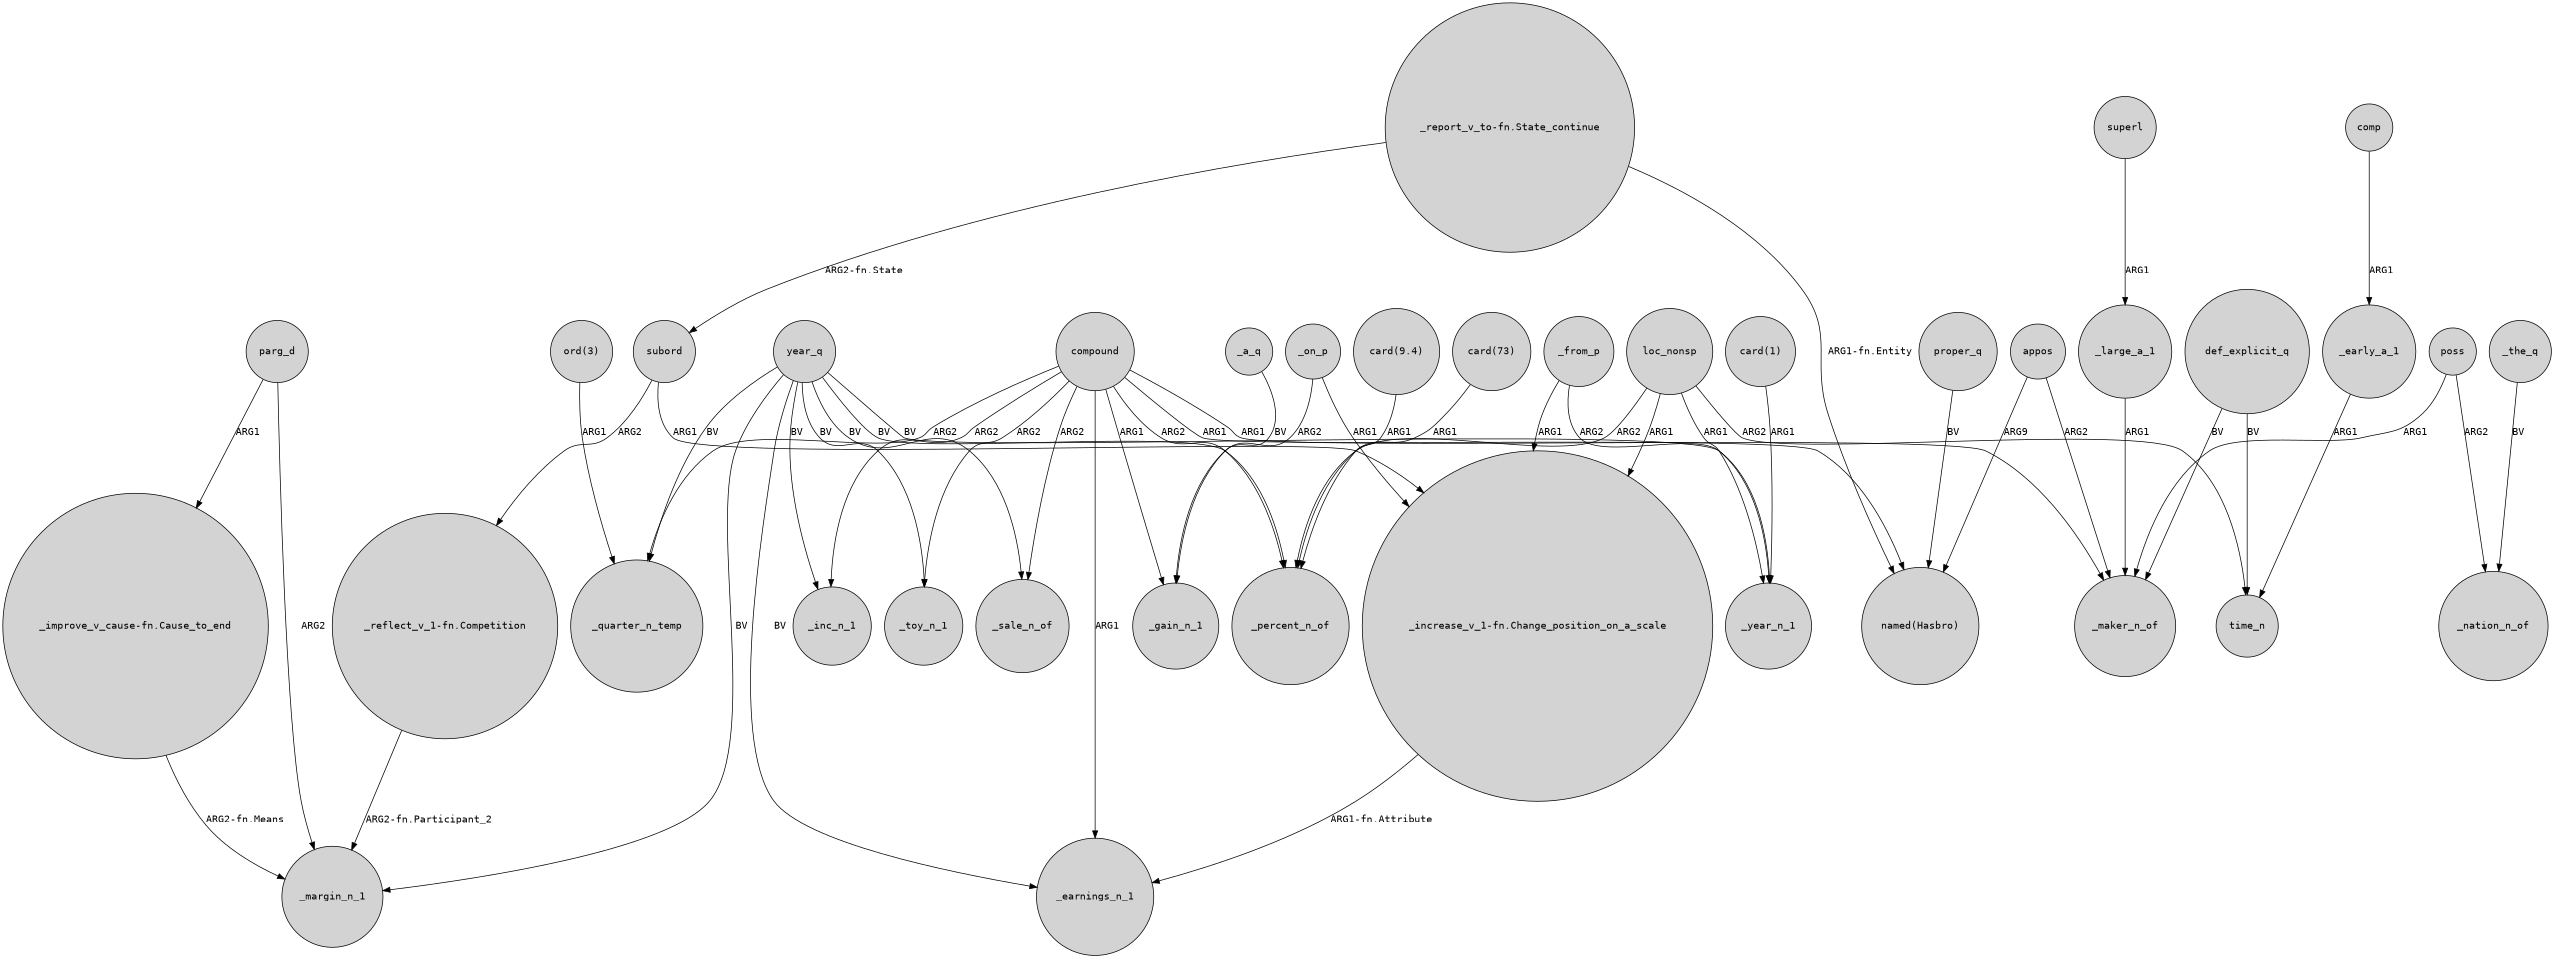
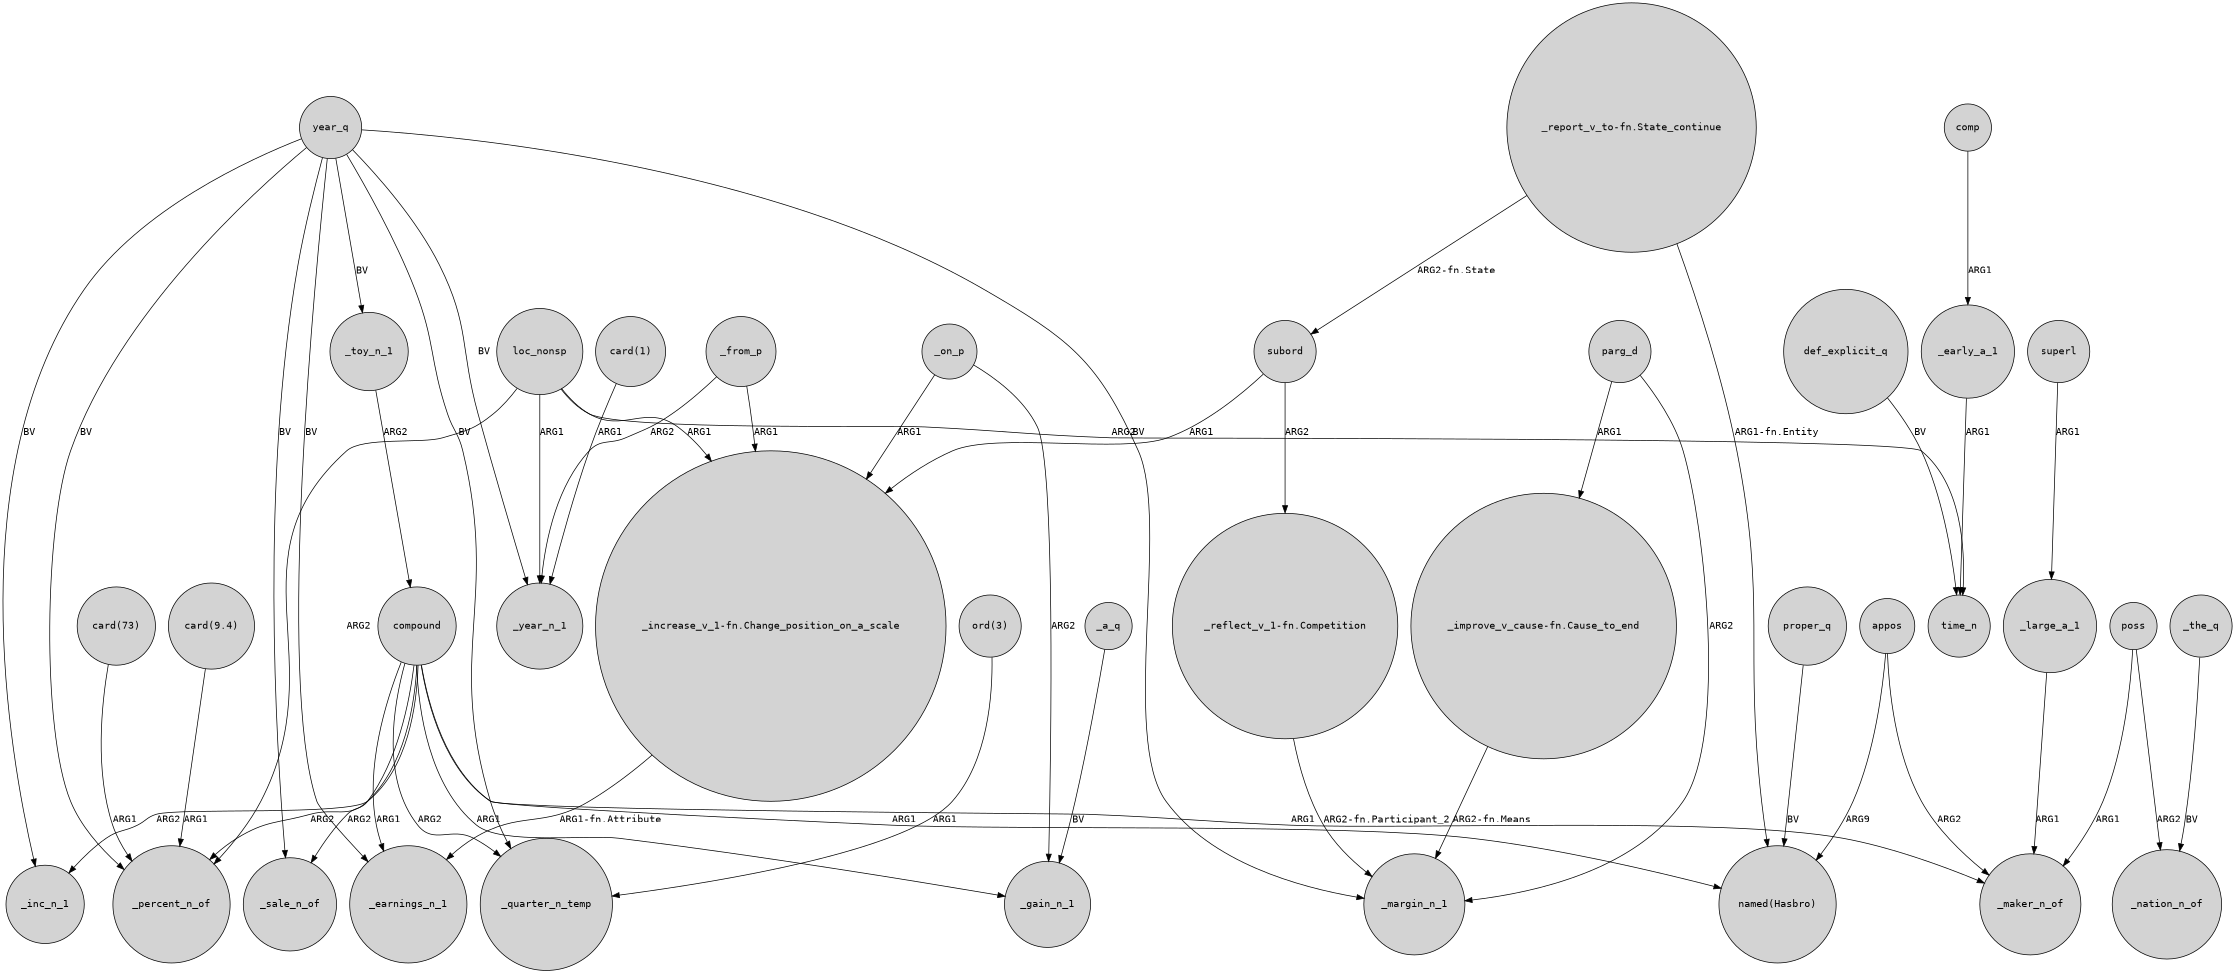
edge "compound" -> "_toy_n_1": reversed
edge "def_explicit_q" -> "_maker_n_of": removed, label "BV"
